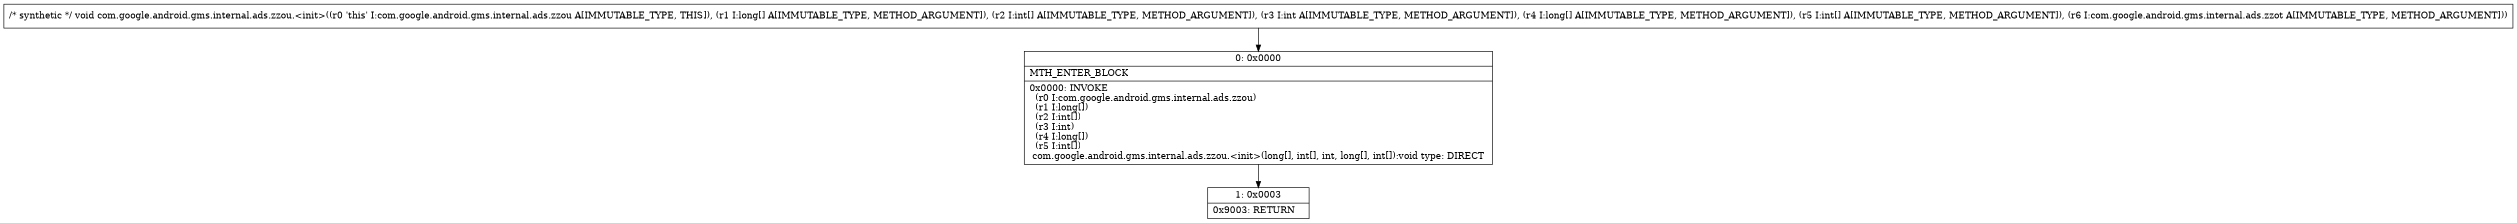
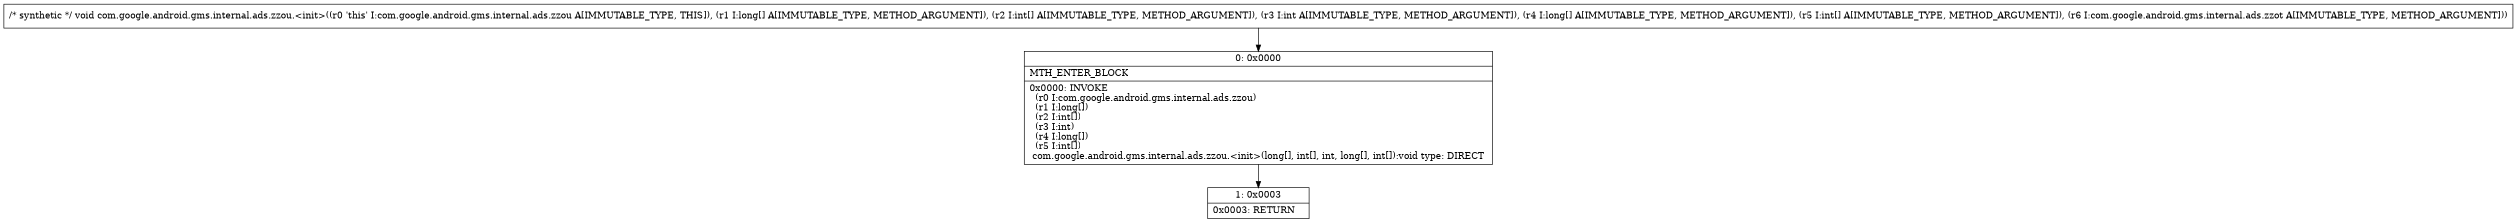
node "1: 0x0003": text "0x9003: RETURN" -> "0x0003: RETURN"
